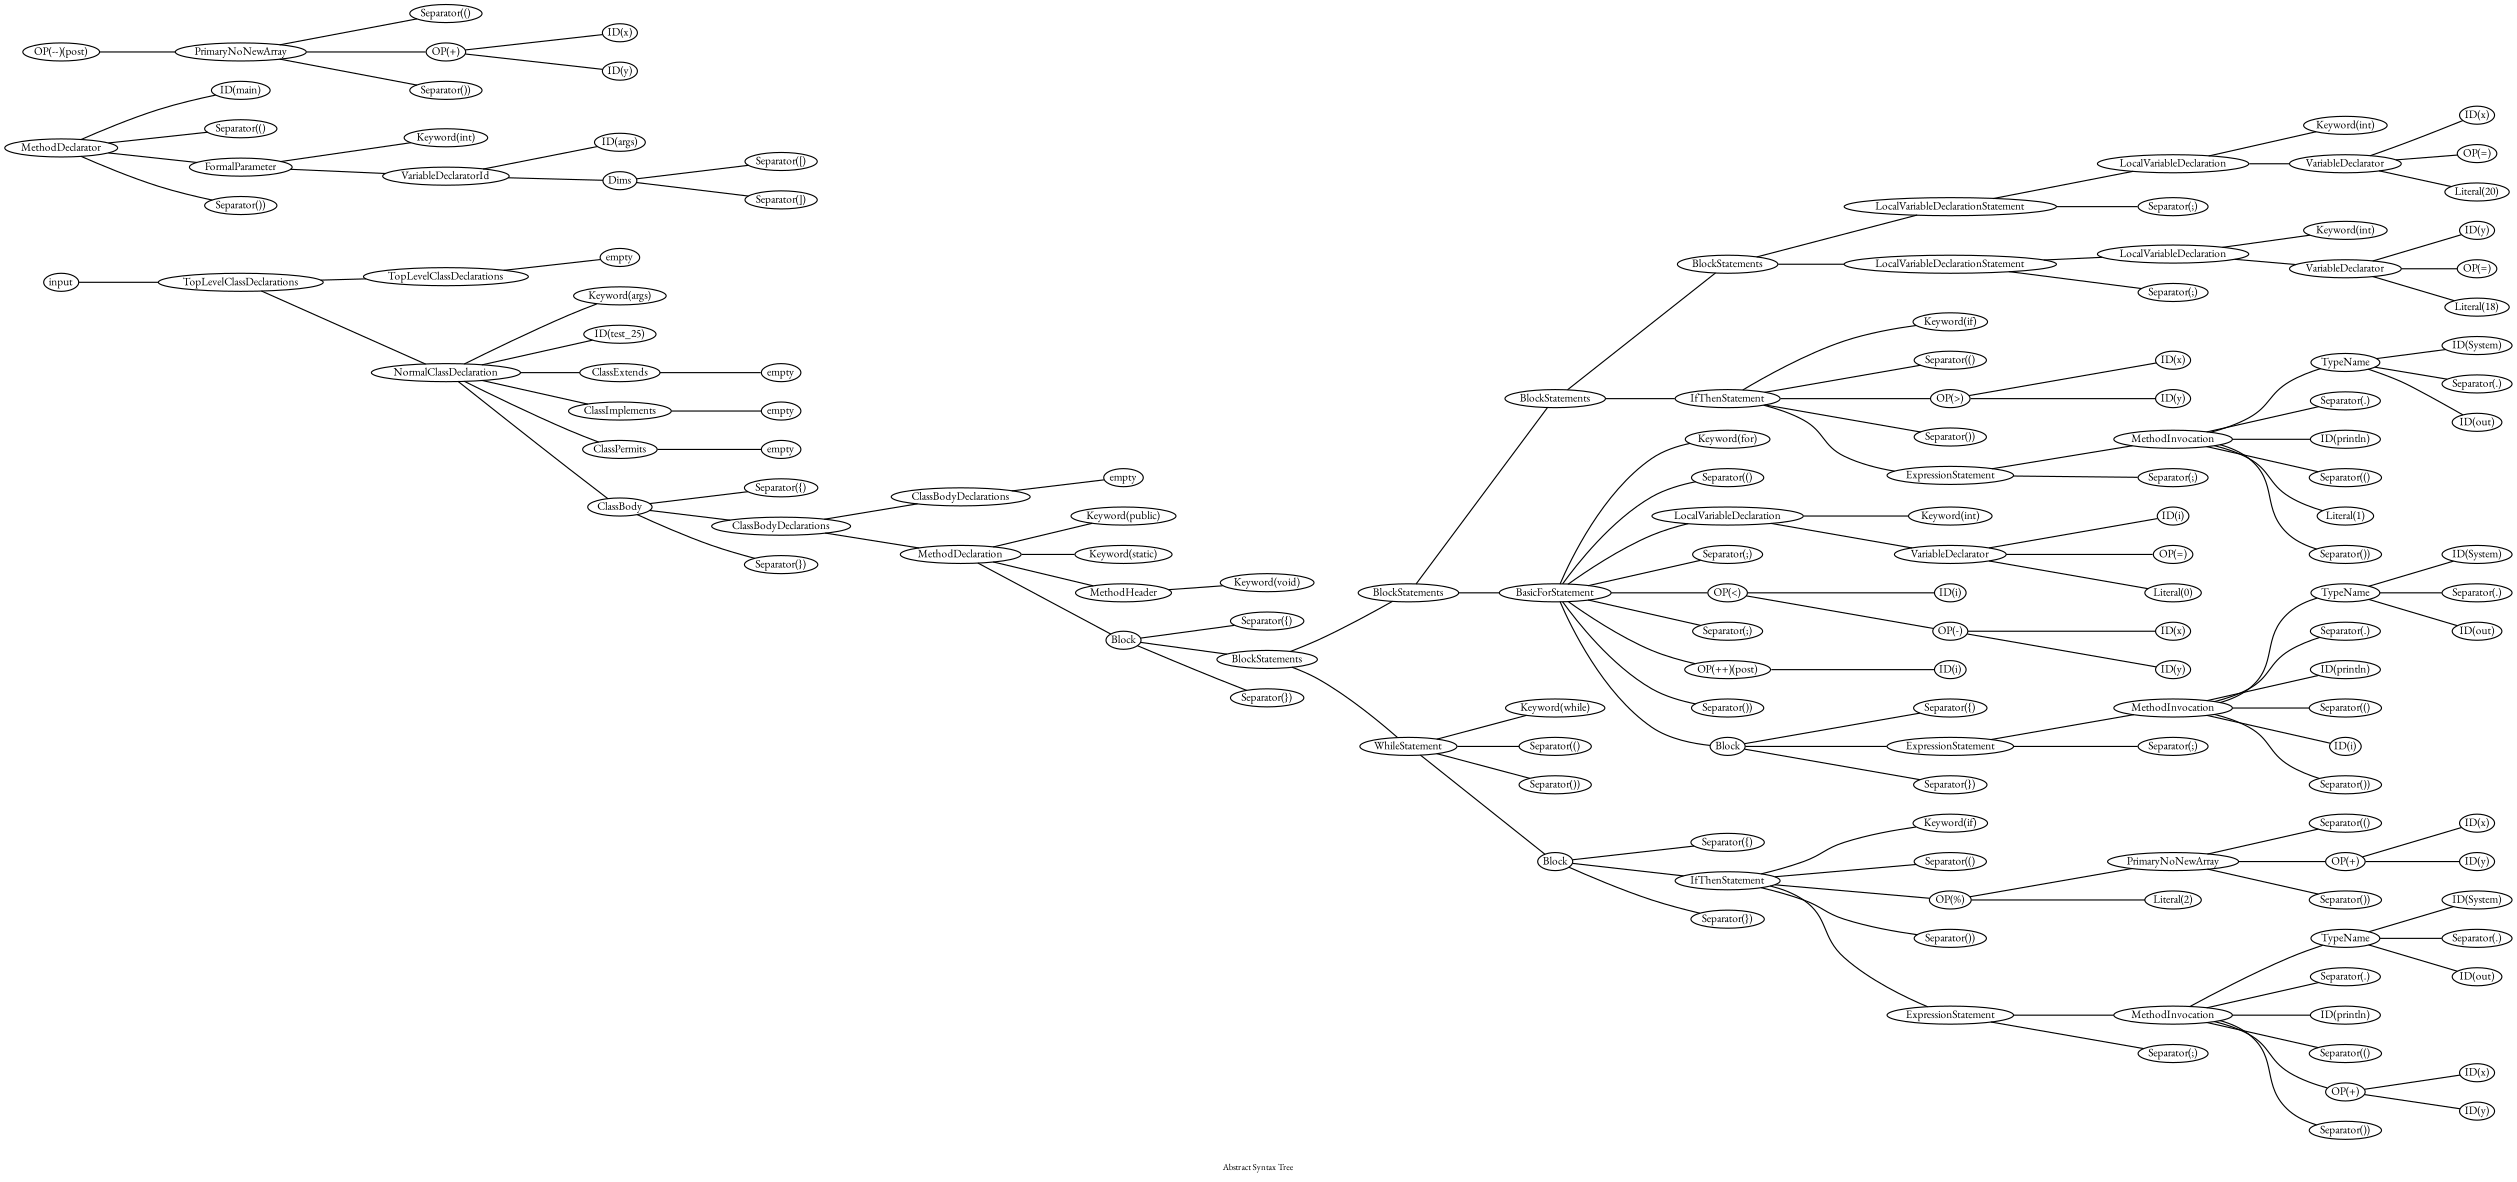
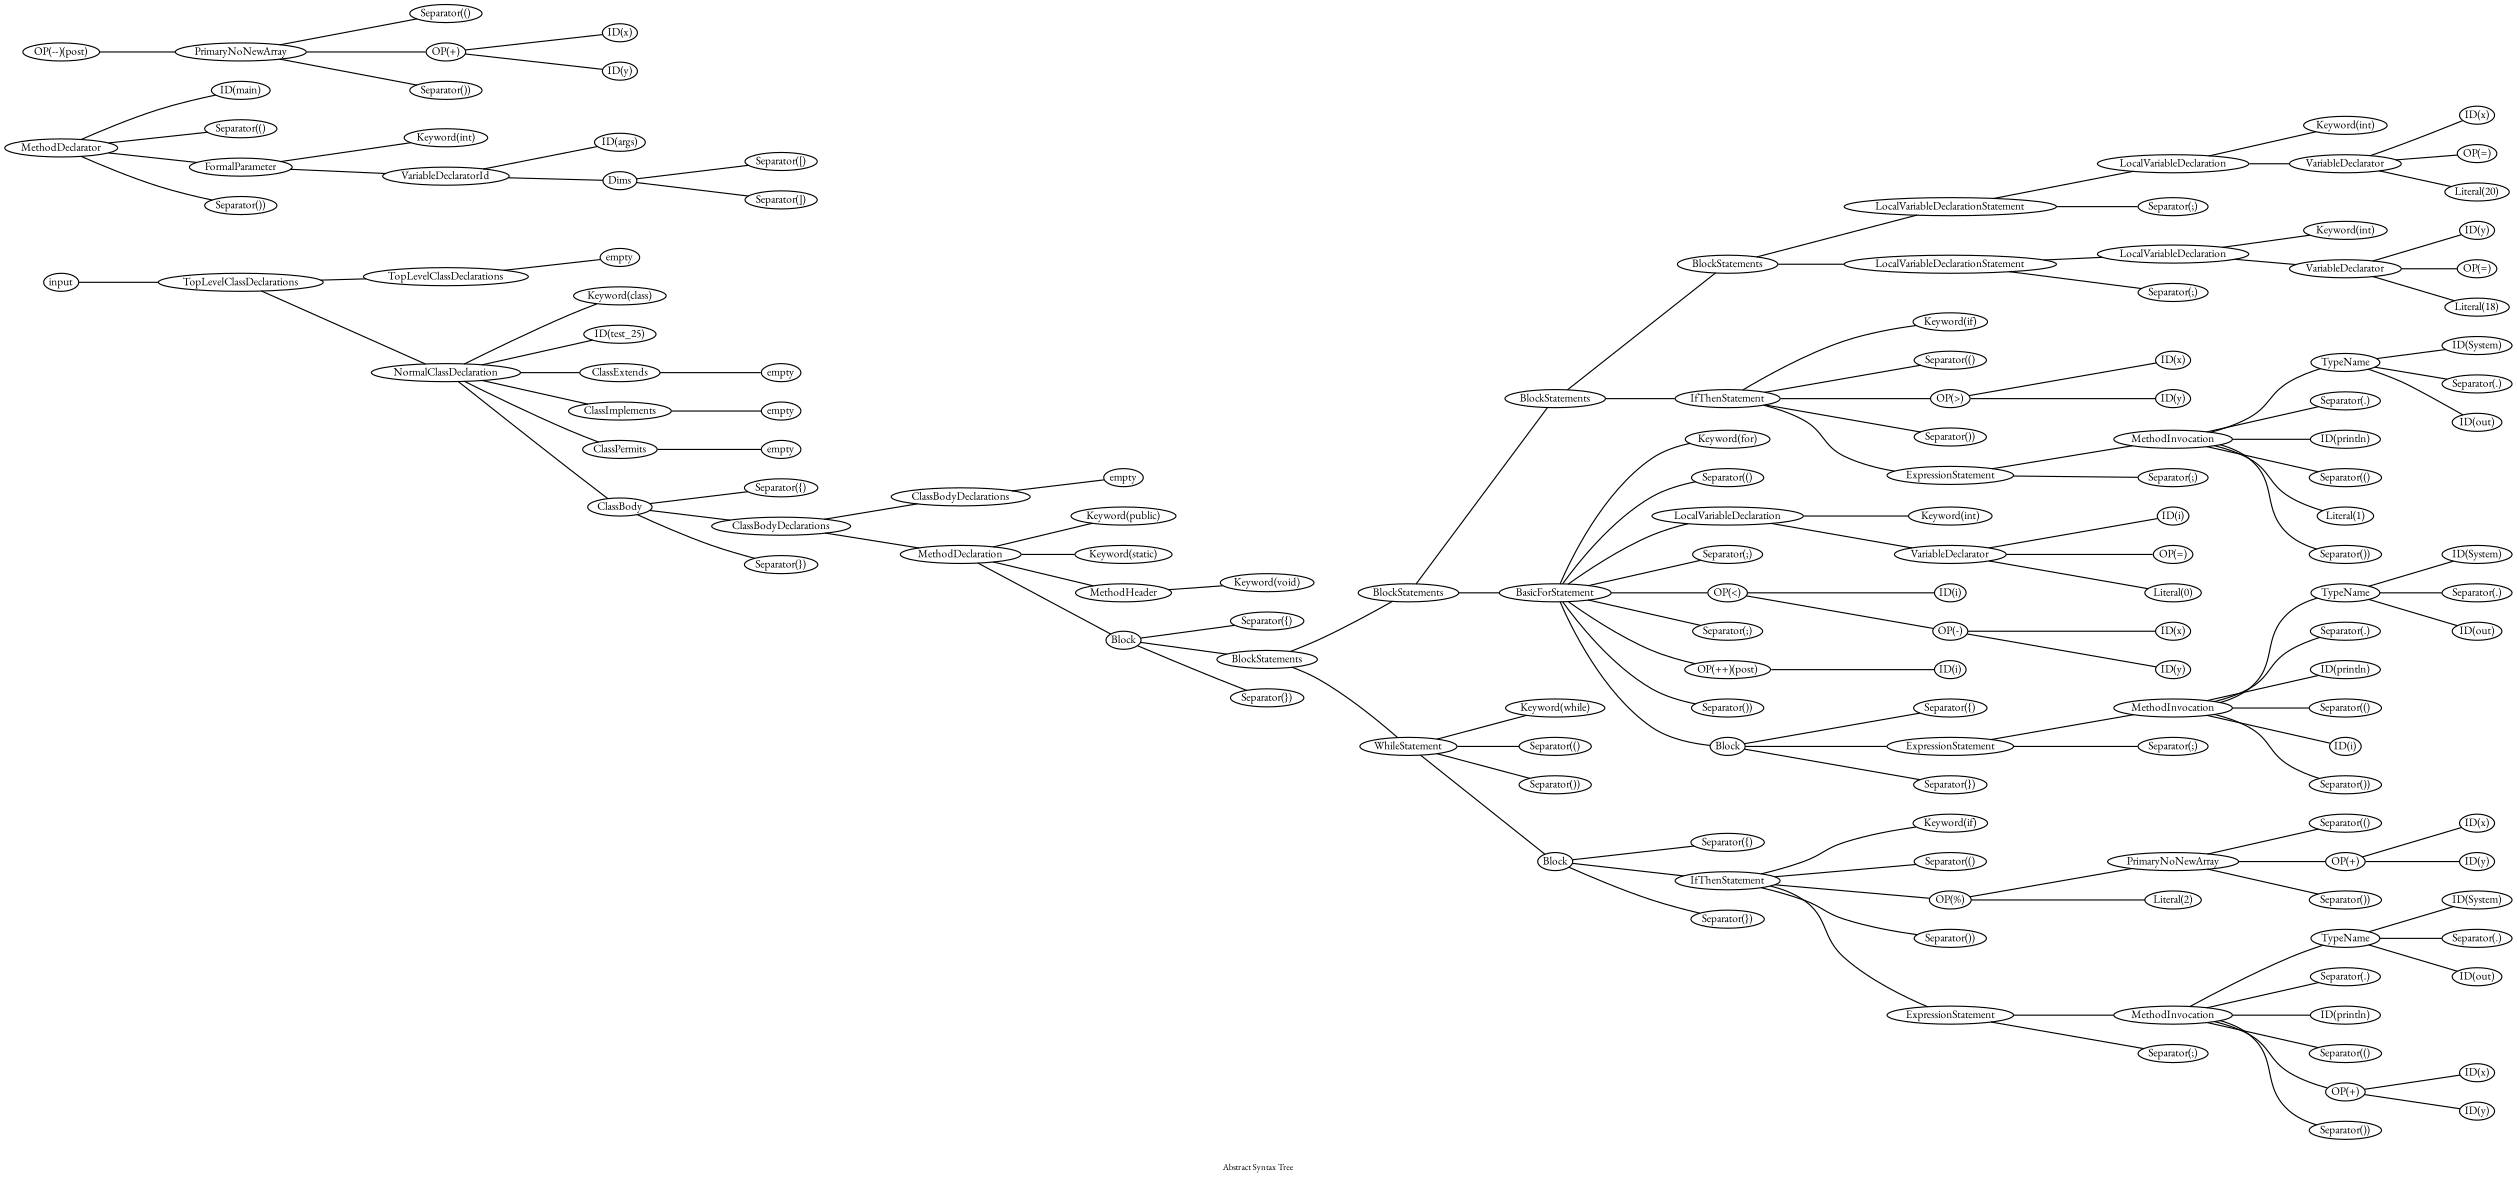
node "Keyword(args)": label "Keyword(args)" -> "Keyword(class)"
